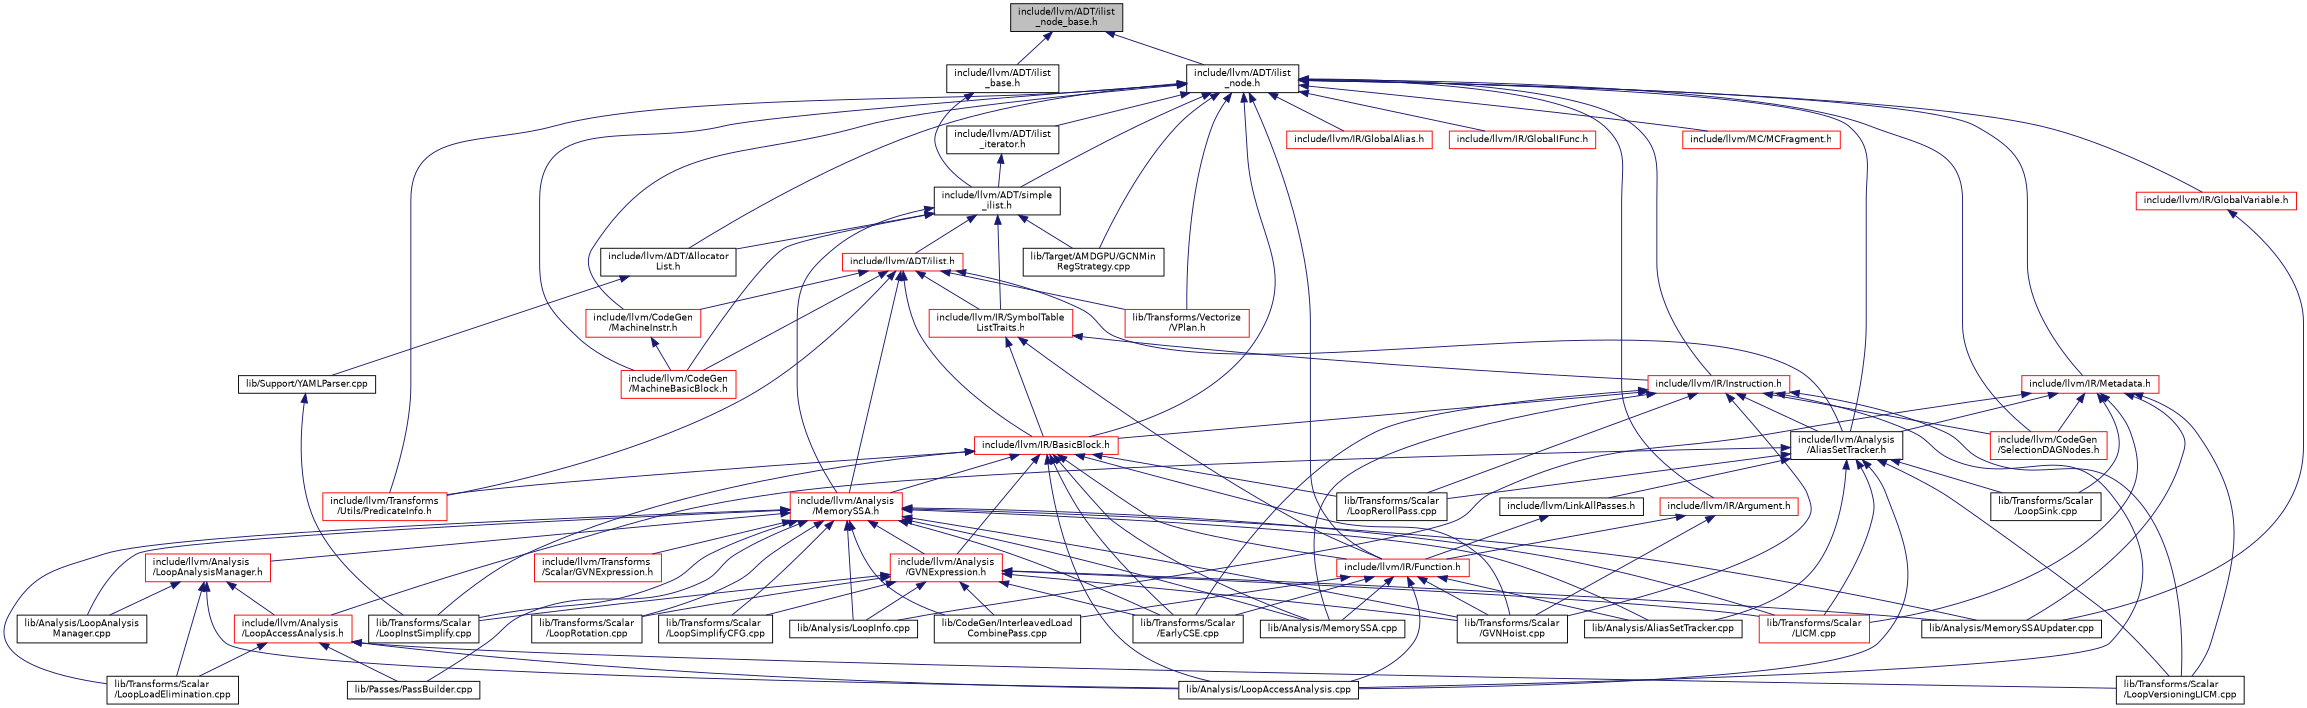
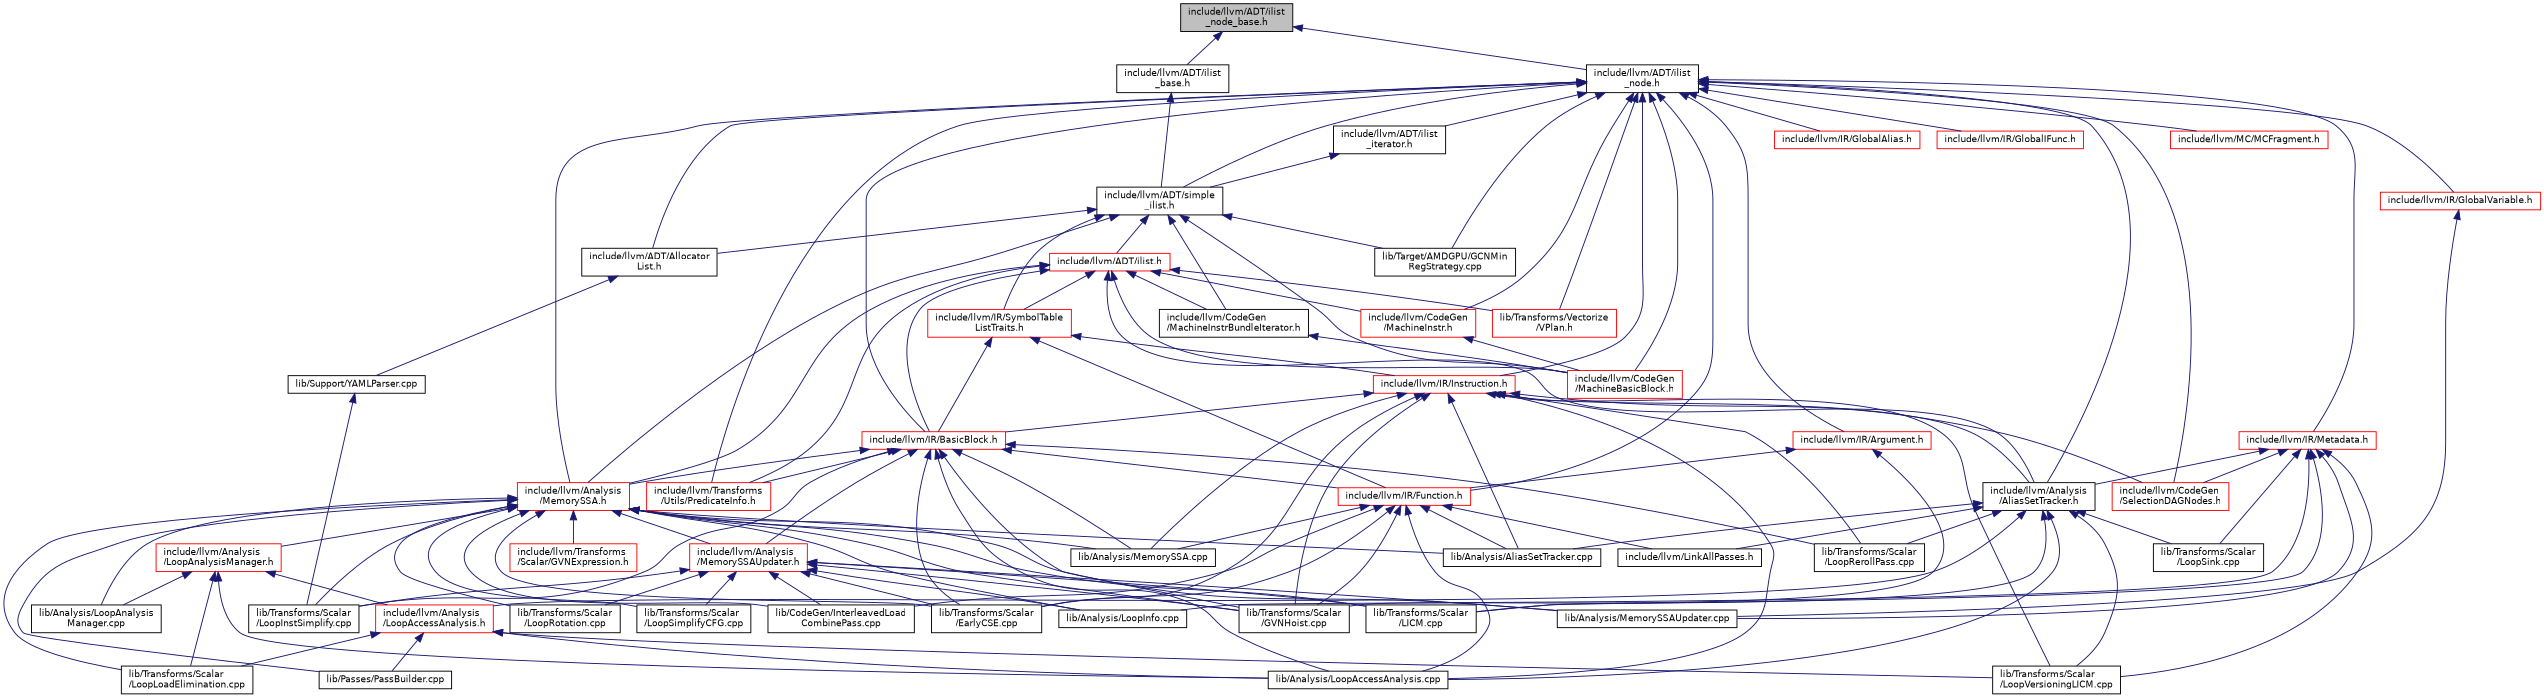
edge "include/llvm/Analysis /MemorySSA.h" -> "include/llvm/ADT/ilist _node.h": added
node "include/llvm/CodeGen /MachineInstrBundleIterator.h": added
edge "lib/Analysis/AliasSetTracker.cpp" -> "include/llvm/IR/Instruction.h": added
edge "include/llvm/IR/Function.h" -> "include/llvm/LinkAllPasses.h": reversed
node "include/llvm/Analysis /GVNExpression.h": label "include/llvm/Analysis /GVNExpression.h" -> "include/llvm/Analysis /MemorySSAUpdater.h"
node "lib/Transforms/Scalar /LICM.cpp": color red -> black
